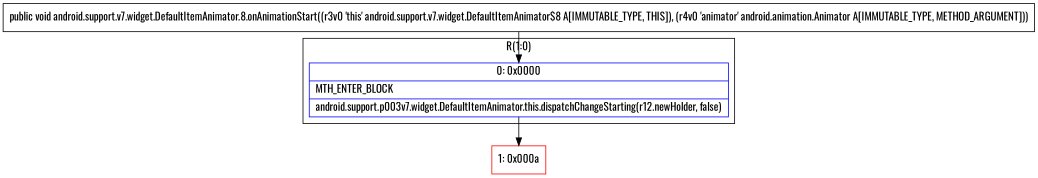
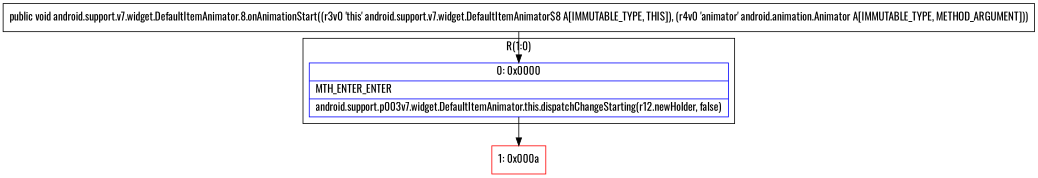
node "0: 0x0000": text "MTH_ENTER_BLOCK" -> "MTH_ENTER_ENTER"
